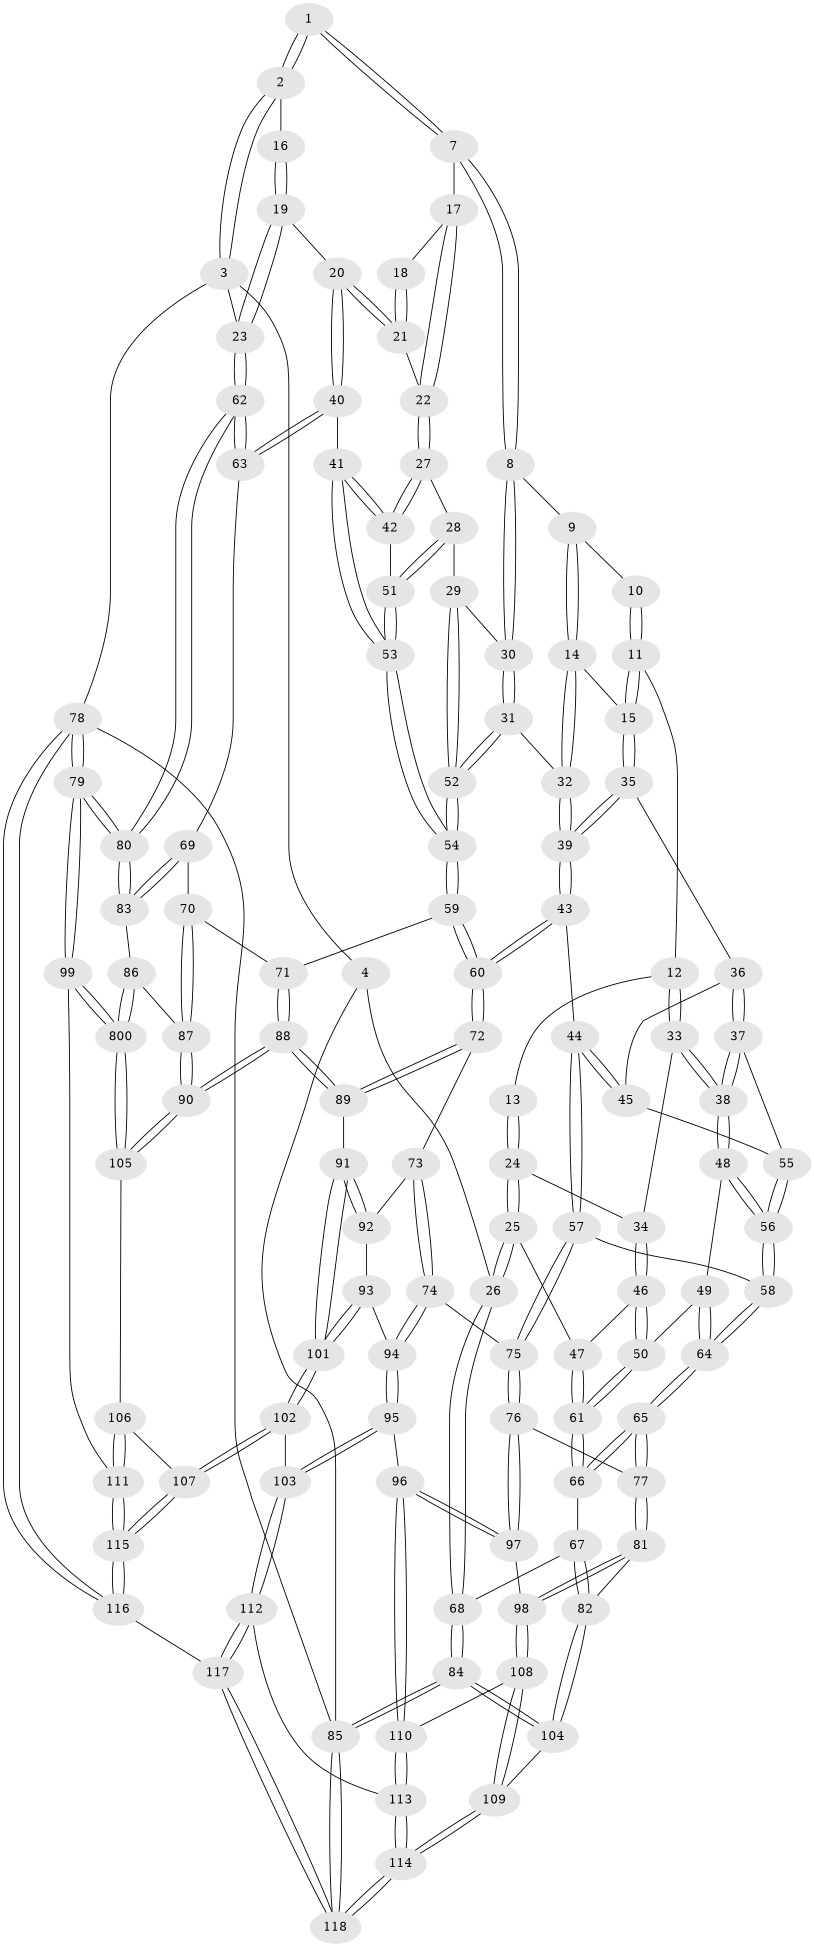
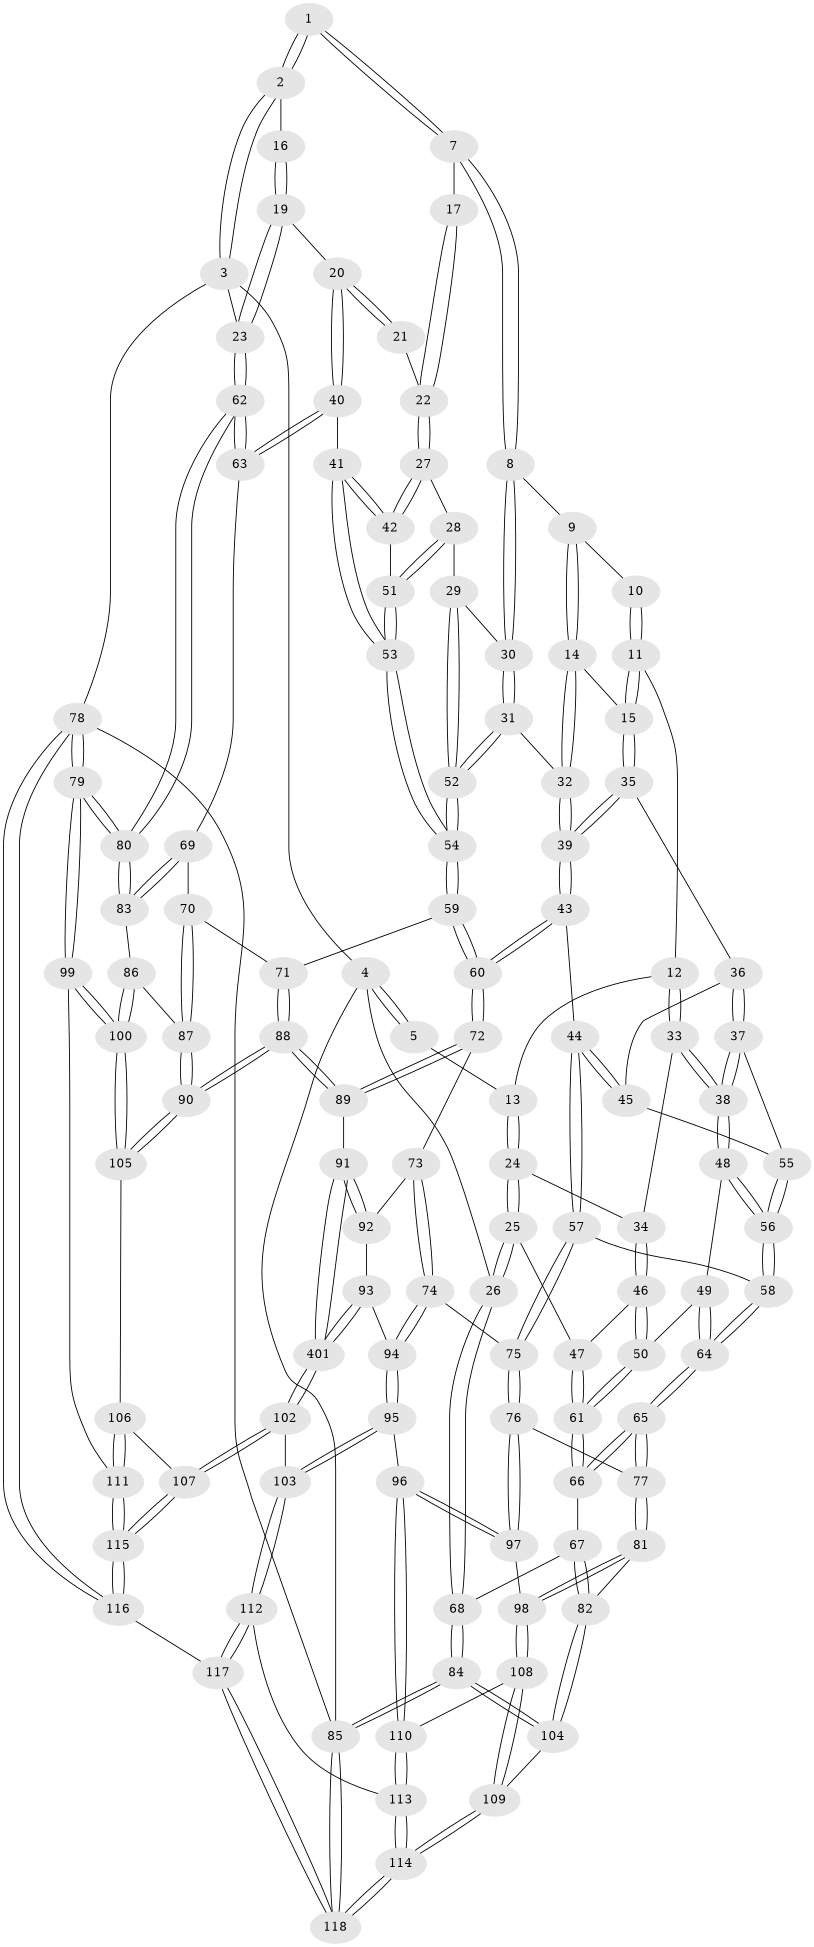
node "18": removed
node "800": label "800" -> "100"
node "5": added
node "101": label "101" -> "401"
